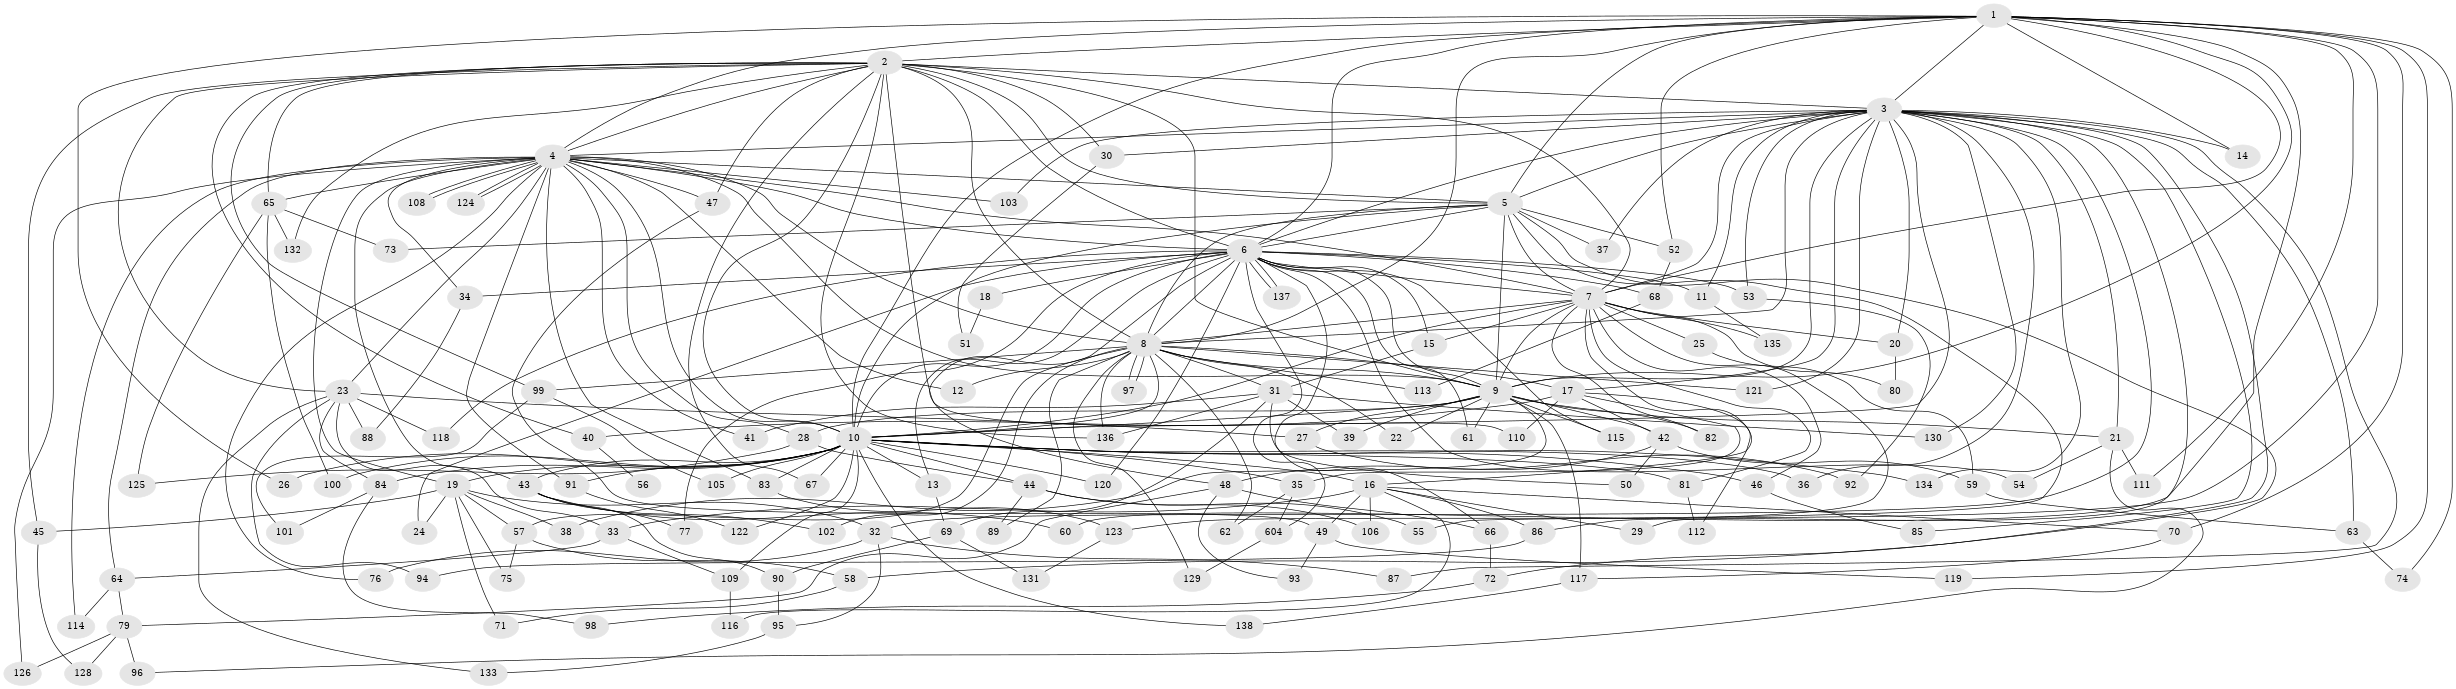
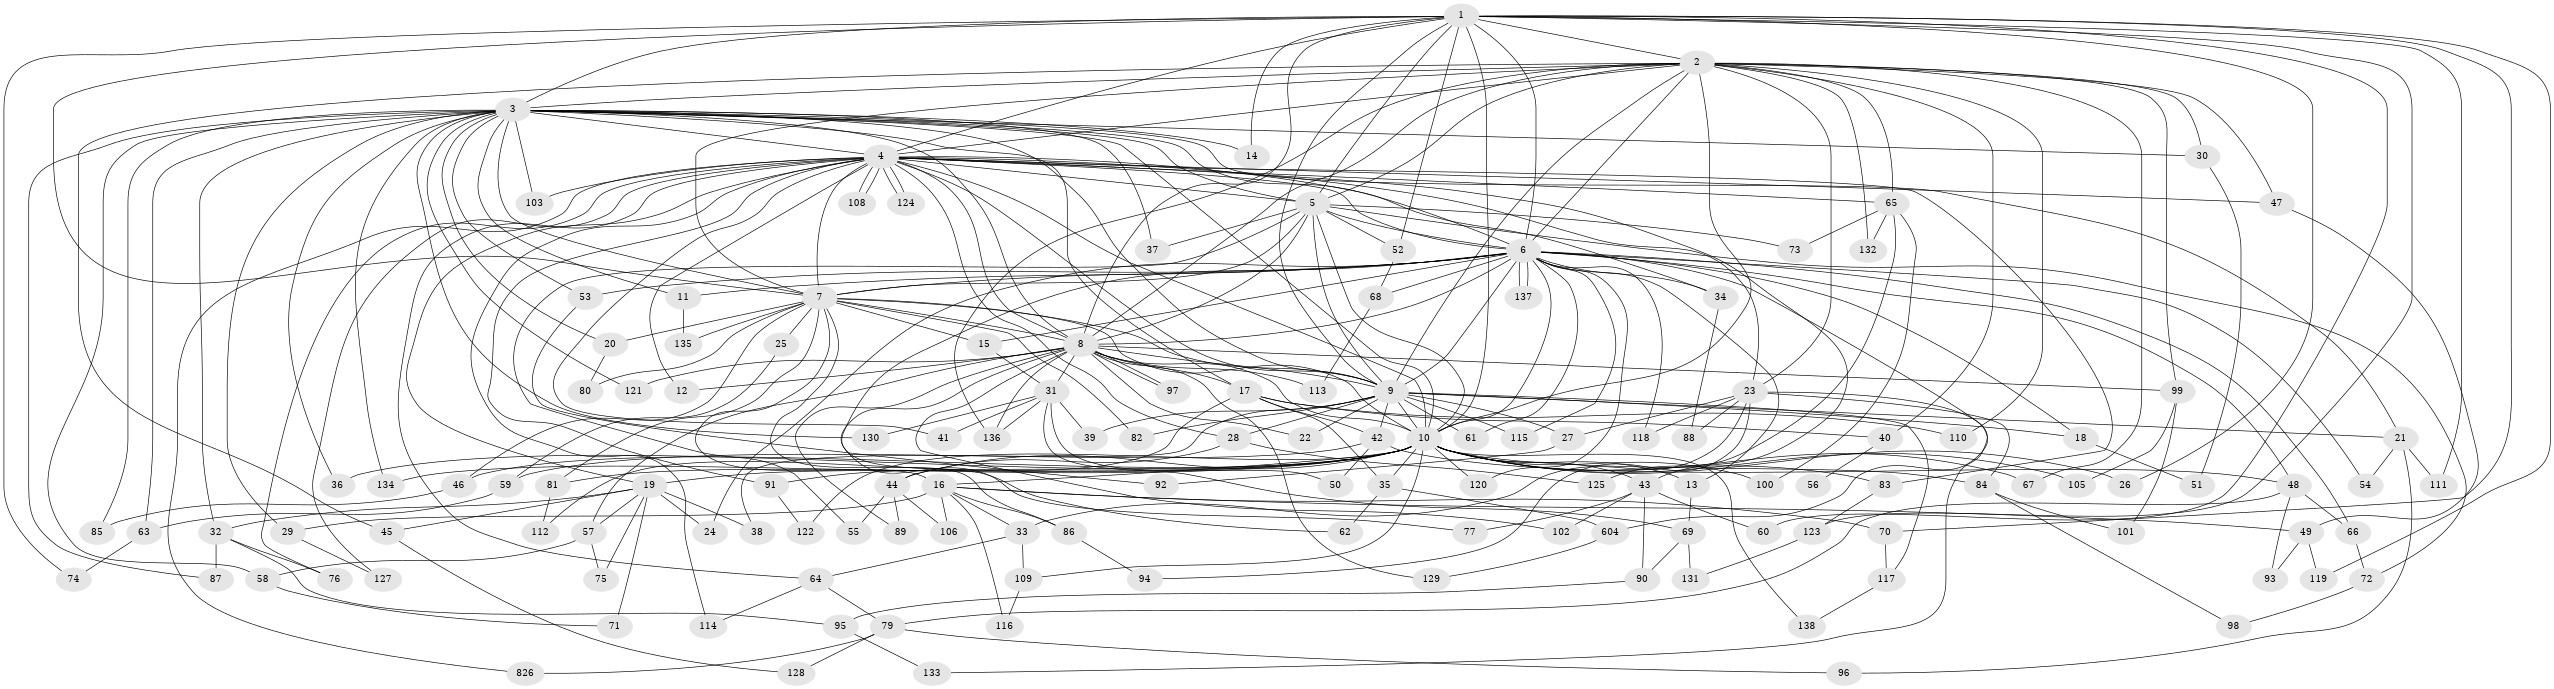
edge "9" -- "18": added
node "127": added
node "126": label "126" -> "826"
